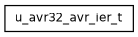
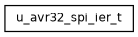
node "u_avr32_avr_ier_t": label "u_avr32_avr_ier_t" -> "u_avr32_spi_ier_t"
